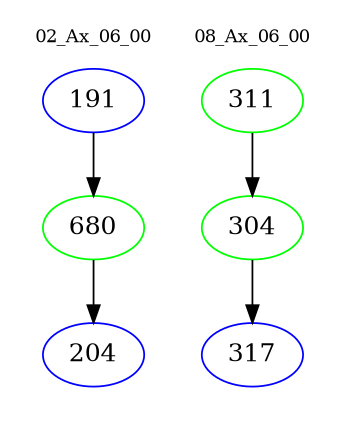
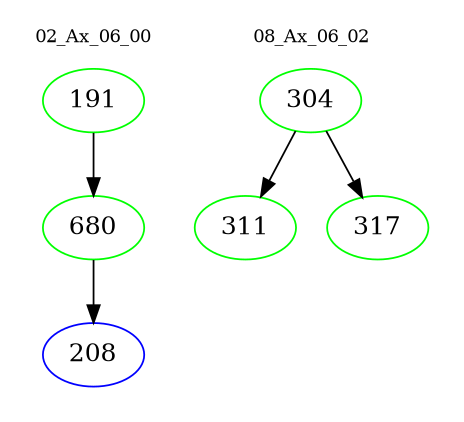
cluster "08_Ax_06_00": label "08_Ax_06_00" -> "08_Ax_06_02"
node "191": color blue -> green
edge "311" -> "304": reversed
node "204": label "204" -> "208"
node "317": color blue -> green
